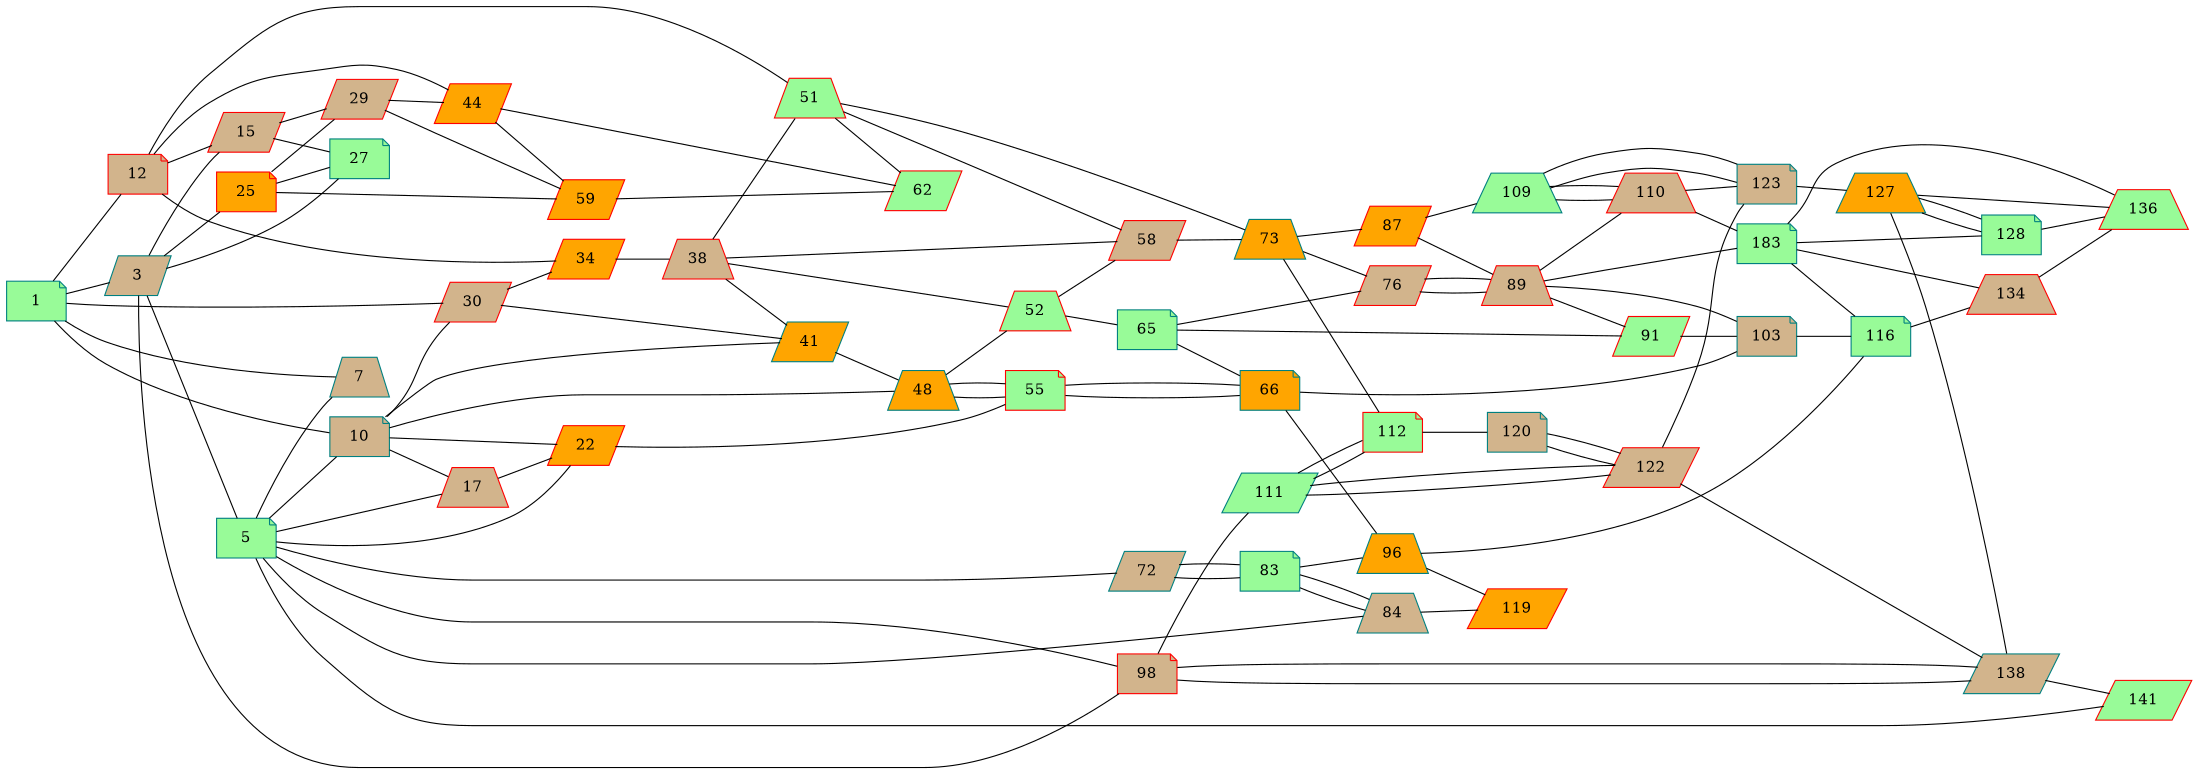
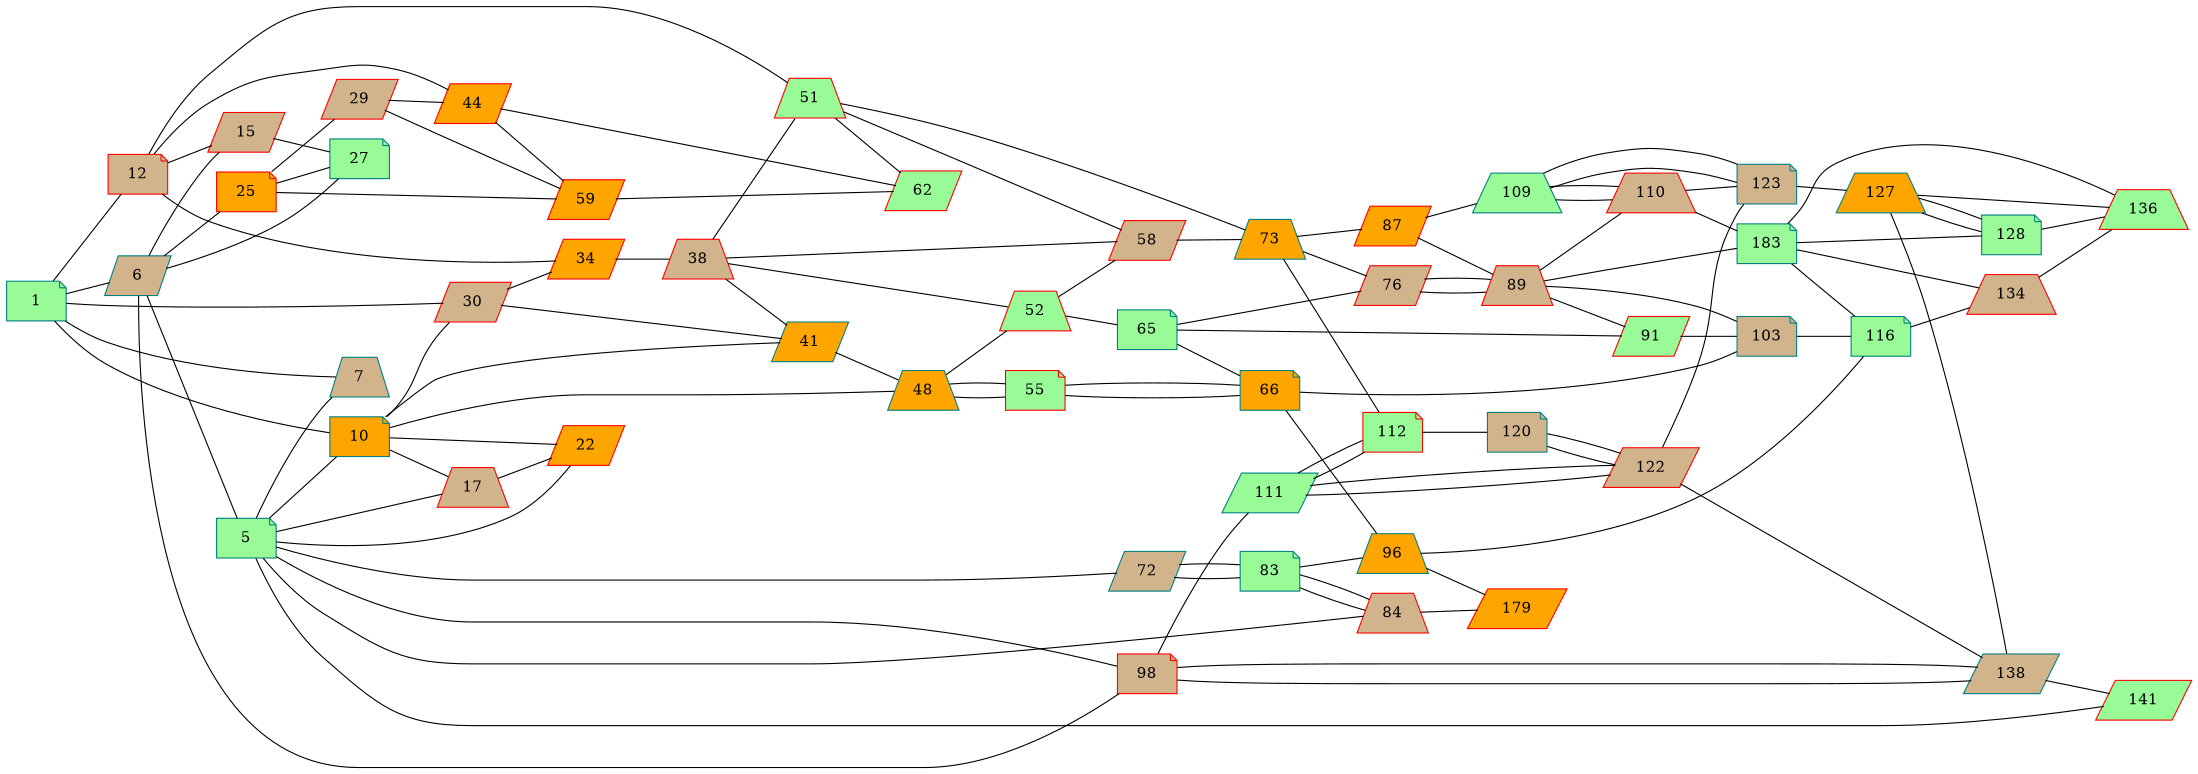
edge "29" -- "15": removed
node "3": label "3" -> "6"
node "10": fillcolor tan -> orange
edge "55" -- "22": removed
node "119": label "119" -> "179"
node "84": color teal -> red
